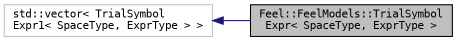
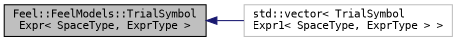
edge "Feel::FeelModels::TrialSymbol Expr< SpaceType, ExprType >" -> "std::vector< TrialSymbol Expr1< SpaceType, ExprType > >": reversed
